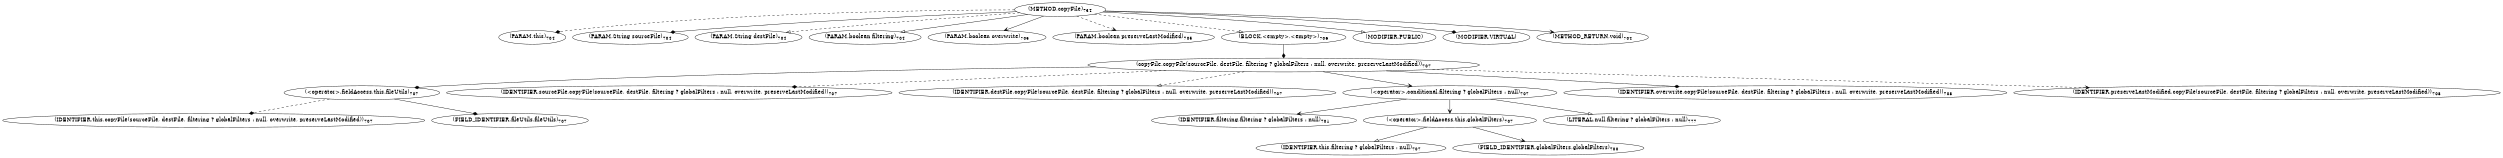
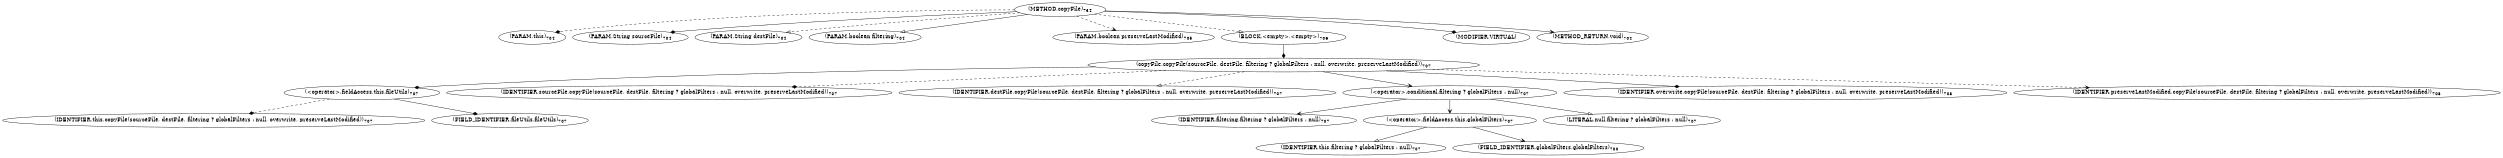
node "(PARAM,boolean overwrite)": removed
node "(MODIFIER,PUBLIC)": removed
node "(IDENTIFIER,filtering,filtering ? globalFilters : null)": text "701" -> "707"
node "(LITERAL,null,filtering ? globalFilters : null)": text "777" -> "707"
